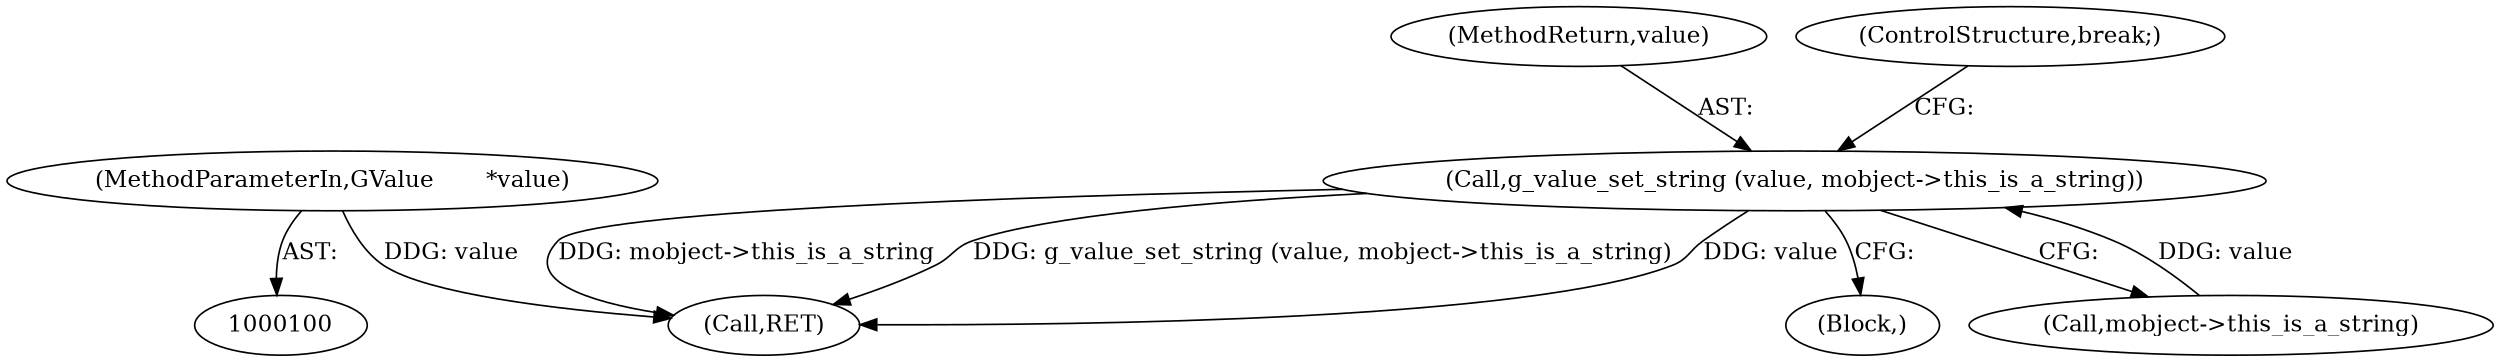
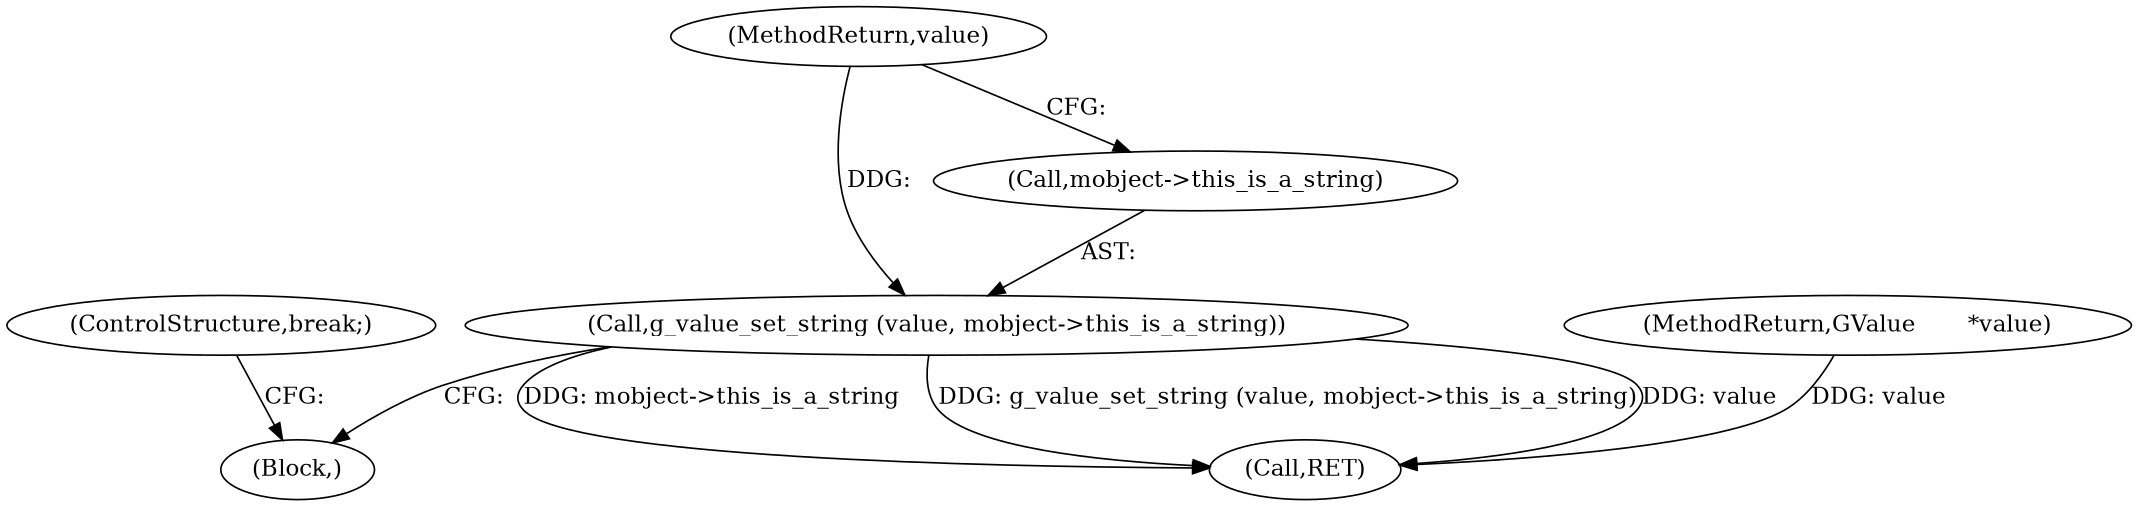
edge "(ControlStructure,break;)" -> "(Call,g_value_set_string (value, mobject->this_is_a_string))": now "(ControlStructure,break;)" -> "(Block,)"
edge "(MethodReturn,value)" -> "(Call,g_value_set_string (value, mobject->this_is_a_string))": label "AST: " -> "DDG: "
node "(MethodParameterIn,GValue       *value)": label "(MethodParameterIn,GValue       *value)" -> "(MethodReturn,GValue       *value)"
edge "(Call,g_value_set_string (value, mobject->this_is_a_string))" -> "(Call,mobject->this_is_a_string)": now "(MethodReturn,value)" -> "(Call,mobject->this_is_a_string)"
edge "(Call,mobject->this_is_a_string)" -> "(Call,g_value_set_string (value, mobject->this_is_a_string))": label "DDG: value" -> "AST: "
node "1000100": removed
